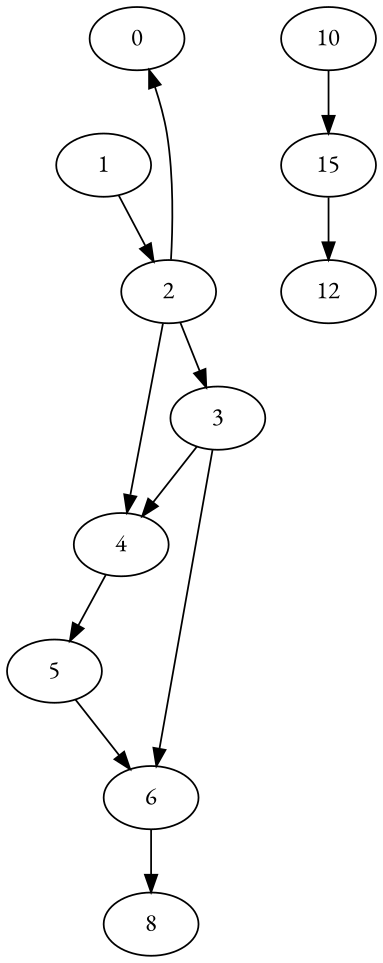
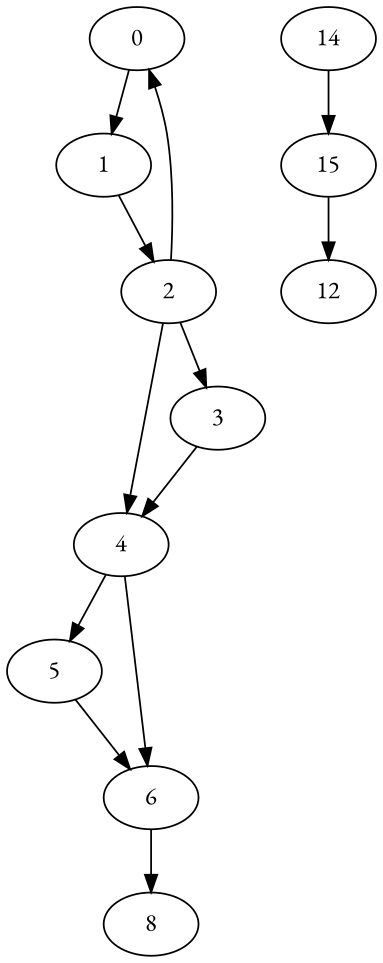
node "10": label "10" -> "14"
edge "0" -> "1": added
edge "3" -> "6": now "4" -> "6"
